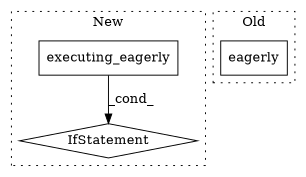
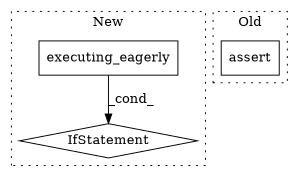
node "eagerly": label "eagerly" -> "assert"
